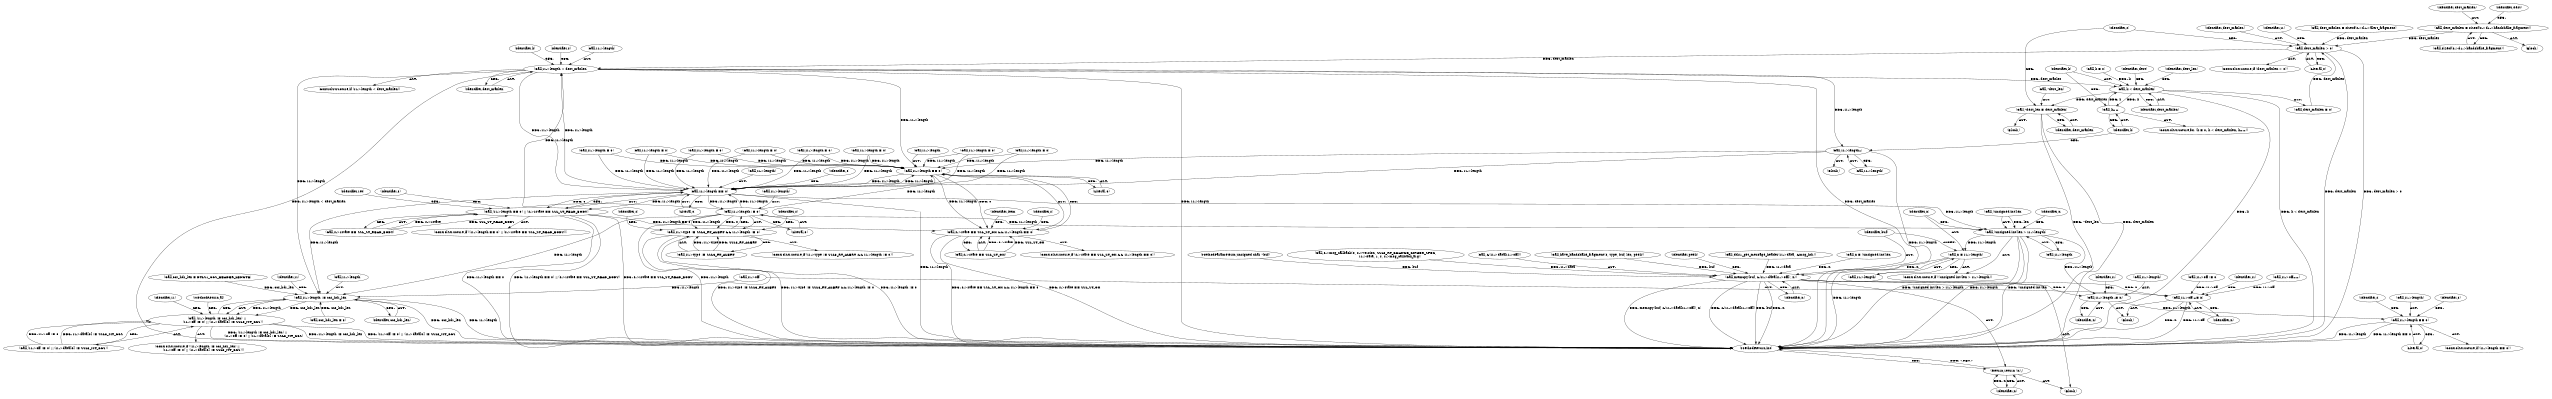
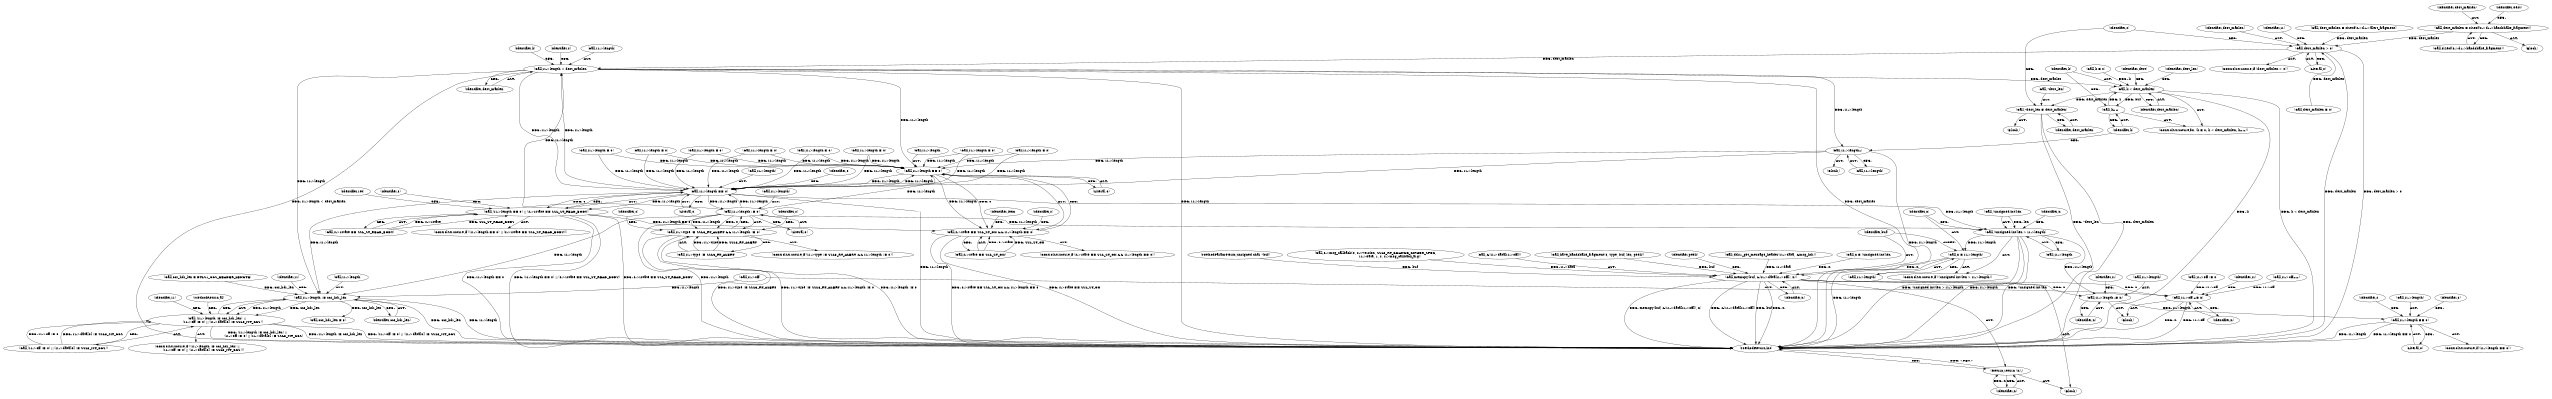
node "(ControlStructure,if (rr->length < dest_maxlen))": removed
edge "(Call,k < dest_maxlen)" -> "(Call,dest_maxlen = 0)": now "(Call,k < dest_maxlen)" -> "(ControlStructure,for (k = 0; k < dest_maxlen; k++))"
edge "(Call,k < dest_maxlen)" -> "(Call,k++)": label "DDG: k" -> "DDG: buf"
edge "(Call,ccs_hdr_len = 3)" -> "(Call,rr->length != ccs_hdr_len)": reversed
